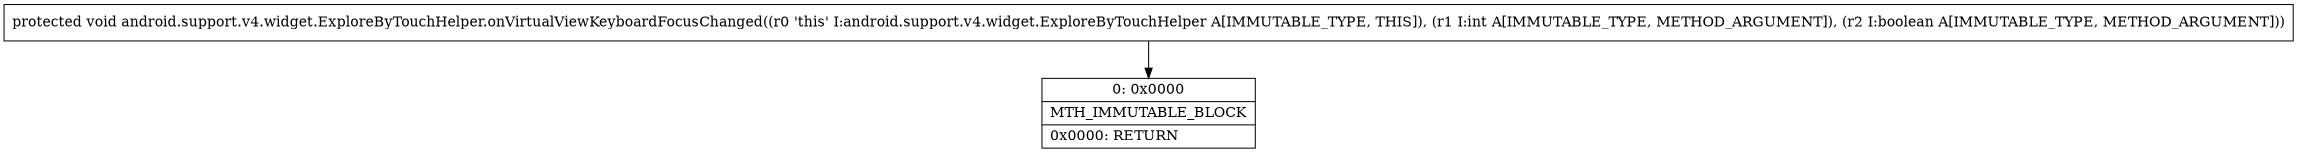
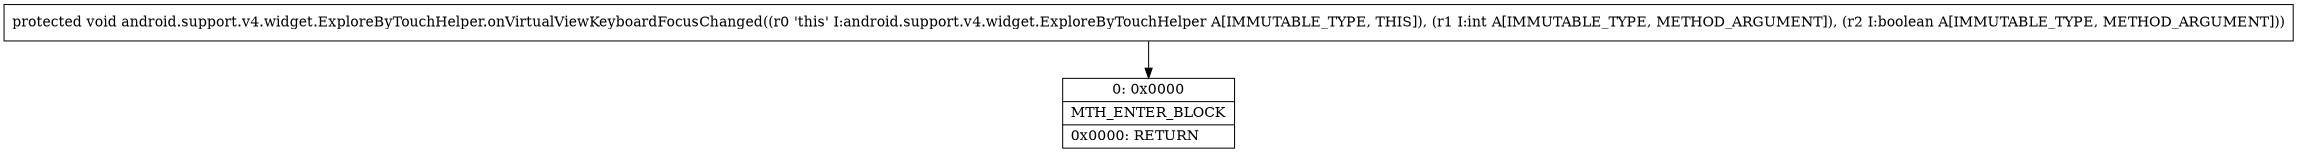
node "0: 0x0000": text "MTH_IMMUTABLE_BLOCK" -> "MTH_ENTER_BLOCK"
